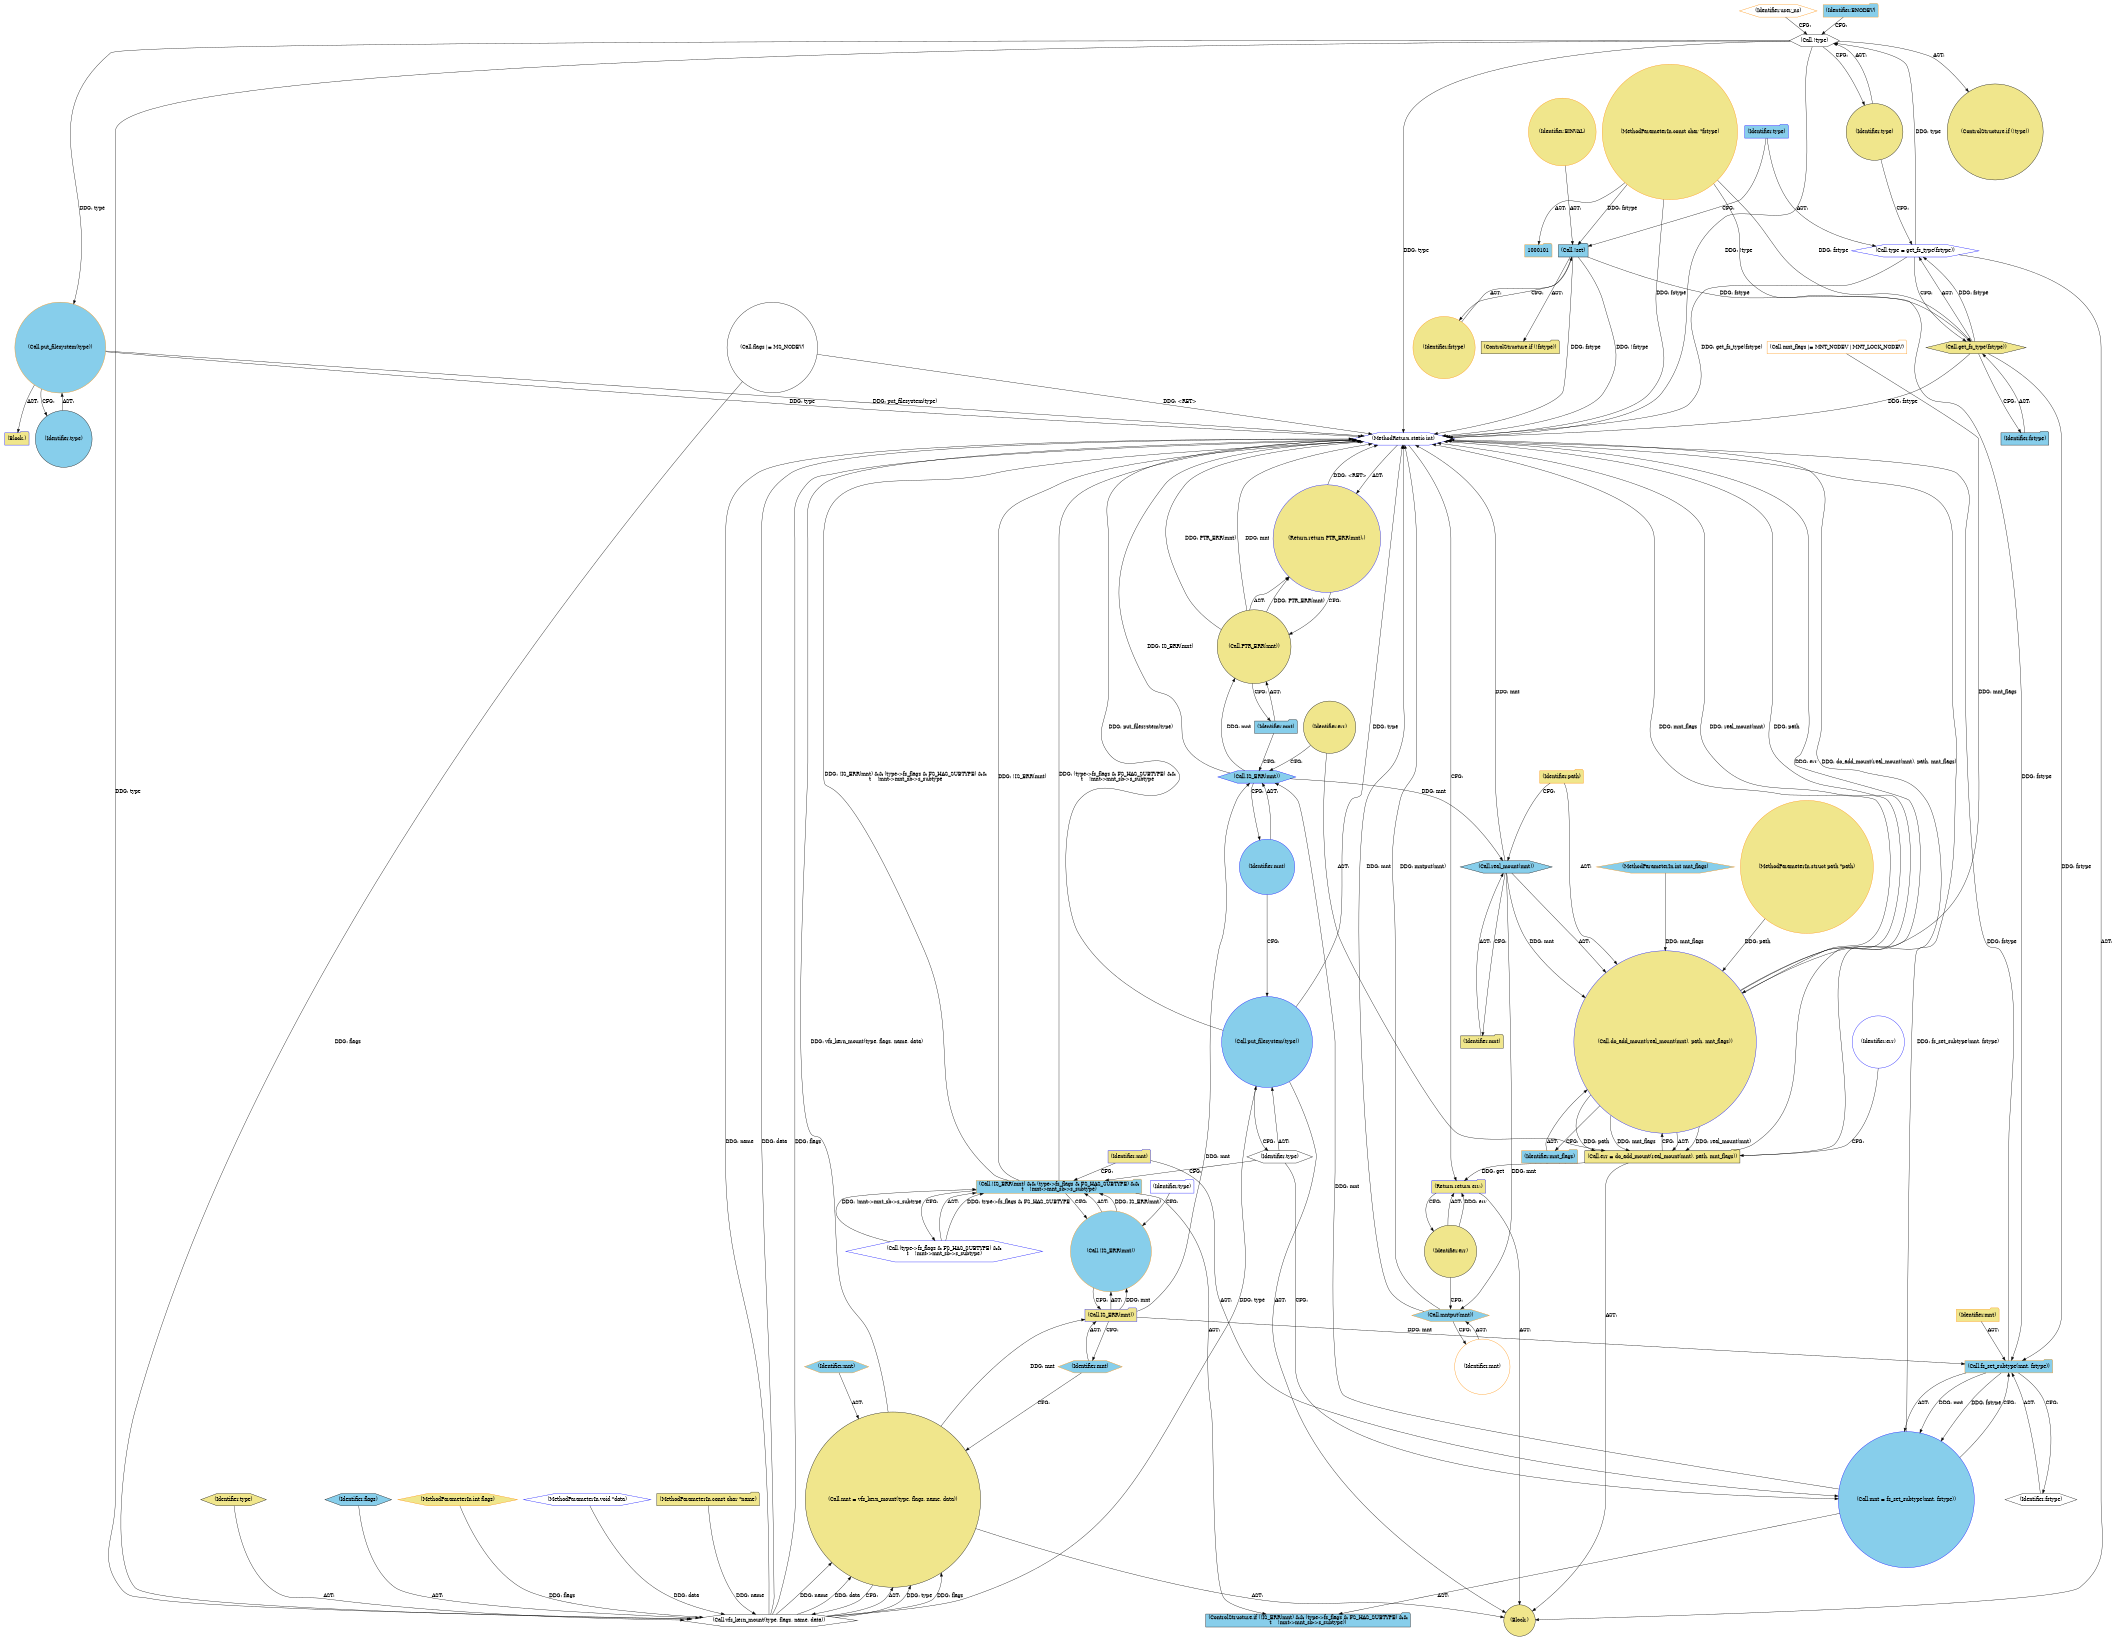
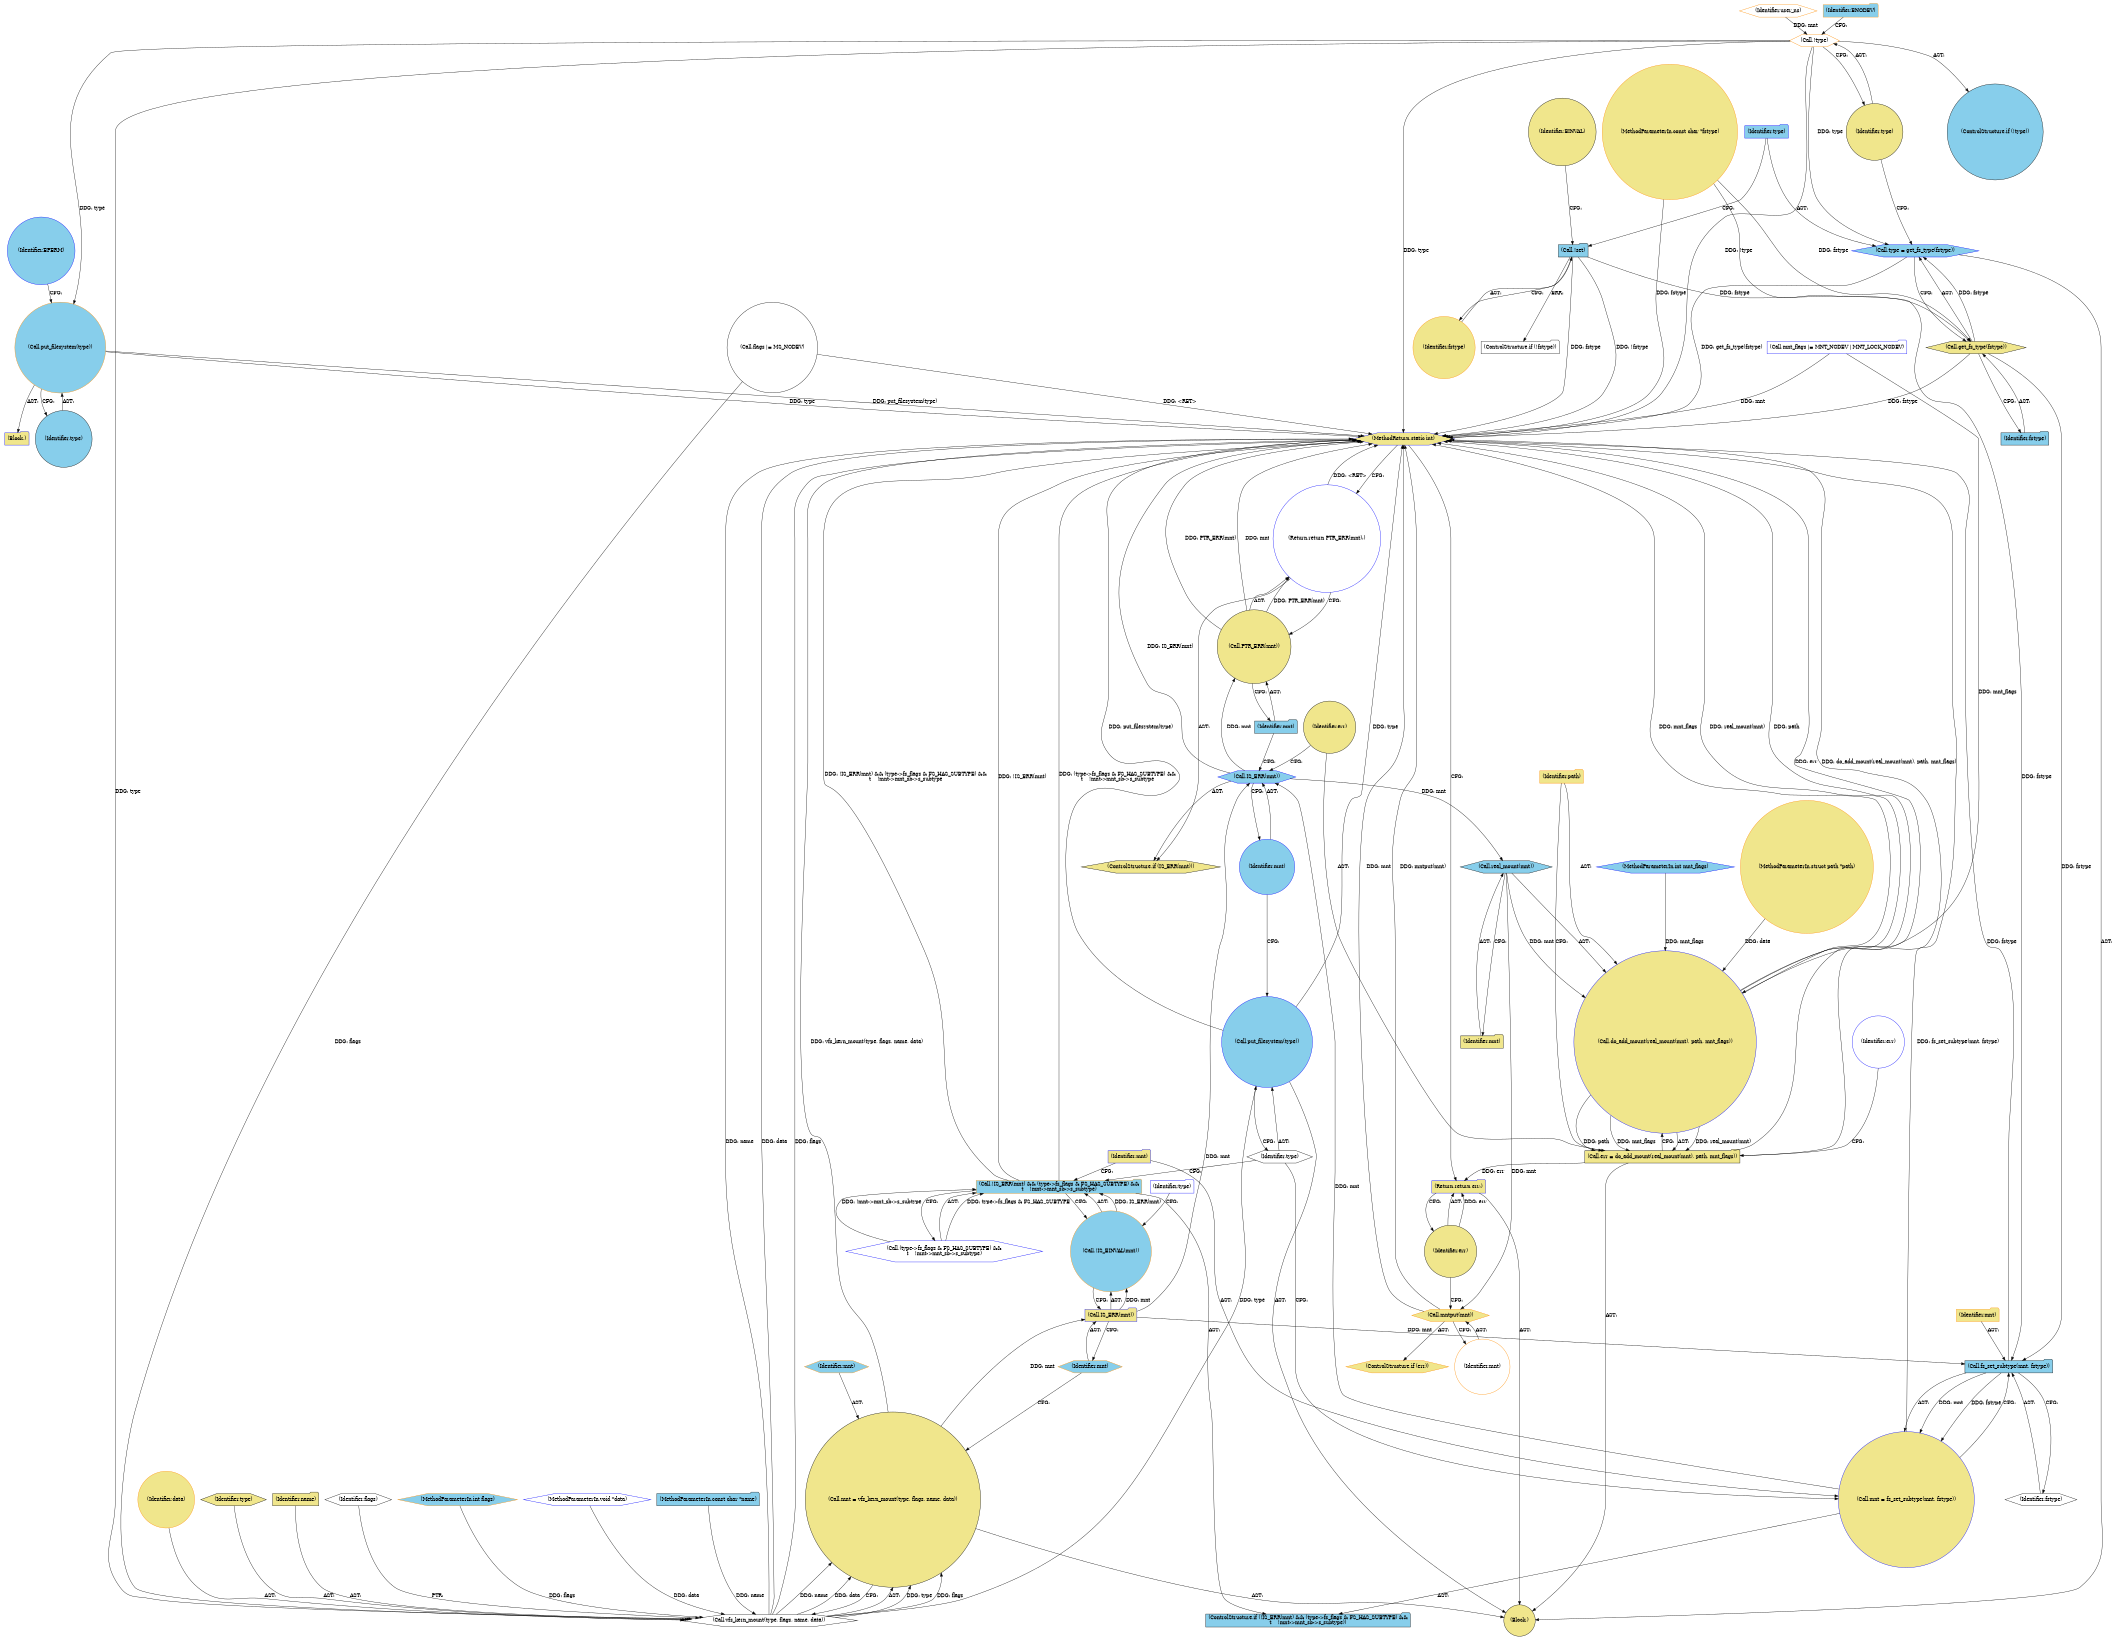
edge "(Identifier,user_ns)" -> "(Call,!type)": label "CFG: " -> "DDG: mnt"
node "(Call,!type)": color black -> darkorange
edge "(Call,type = get_fs_type(fstype))" -> "(Call,!type)": reversed
node "(Identifier,EINVAL)": color darkorange -> black
node "(ControlStructure,if (!type))": fillcolor khaki -> skyblue
edge "(Identifier,EINVAL)" -> "(Call,!set)": label "AST: " -> "CFG: "
edge "(MethodParameterIn,const char *fstype)" -> "(Call,!set)": removed, label "DDG: fstype"
node "(Identifier,EPERM)": added
node "1000101": removed
node "(Call,type = get_fs_type(fstype))": fillcolor white -> skyblue
edge "(Call,!set)" -> "(ControlStructure,if (!fstype))": label "AST: " -> "ERR: "
node "(ControlStructure,if (!fstype))": fillcolor khaki -> white
node "(Call,mnt_flags |= MNT_NODEV | MNT_LOCK_NODEV)": color darkorange -> blue
node "(MethodReturn,static int)": fillcolor white -> khaki
edge "(MethodReturn,static int)" -> "(Return,return PTR_ERR(mnt);)": label "AST: " -> "CFG: "
node "(Return,return PTR_ERR(mnt);)": fillcolor khaki -> white
edge "(Call,real_mount(mnt))" -> "(MethodReturn,static int)": now "(Call,mnt_flags |= MNT_NODEV | MNT_LOCK_NODEV)" -> "(MethodReturn,static int)"
edge "(Identifier,path)" -> "(Call,real_mount(mnt))": now "(Identifier,path)" -> "(Call,err = do_add_mount(real_mount(mnt), path, mnt_flags))"
node "(ControlStructure,if (IS_ERR(mnt)))": added
node "(MethodParameterIn,int mnt_flags)": color darkorange -> blue
edge "(MethodParameterIn,struct path *path)" -> "(Call,do_add_mount(real_mount(mnt), path, mnt_flags))": label "DDG: path" -> "DDG: data"
node "(Identifier,mnt_flags)": removed
edge "(Call,err = do_add_mount(real_mount(mnt), path, mnt_flags))" -> "(Return,return err;)": label "DDG: get" -> "DDG: err"
node "(Call,!IS_ERR(mnt))": label "(Call,!IS_ERR(mnt))" -> "(Call,!IS_EINVAL(mnt))"
node "(Call,mntput(mnt))": fillcolor skyblue -> khaki
node "(ControlStructure,if (err))": added
node "(Call,fs_set_subtype(mnt, fstype))": color darkorange -> black
node "(Identifier,data)": added
node "(Identifier,name)": added
node "(Identifier,flags)": fillcolor skyblue -> white
node "(MethodParameterIn,int flags)": fillcolor khaki -> skyblue
node "(MethodParameterIn,const char *name)": fillcolor khaki -> skyblue
node "(Call,mnt = fs_set_subtype(mnt, fstype))": fillcolor skyblue -> khaki
edge "(Identifier,flags)" -> "(Call,vfs_kern_mount(type, flags, name, data))": label "AST: " -> "PTR: "
